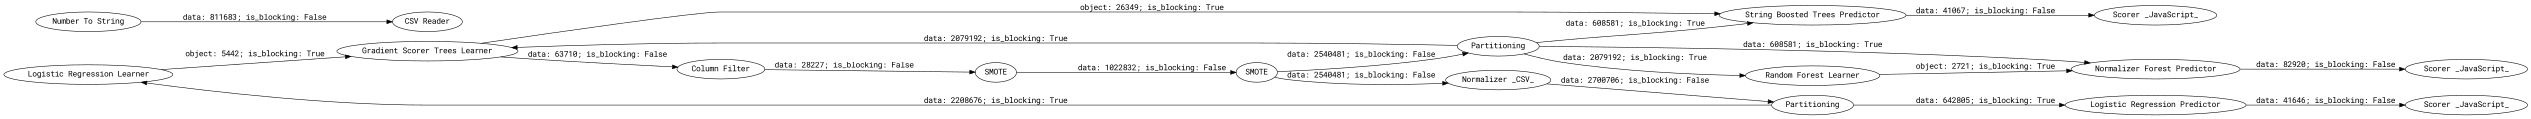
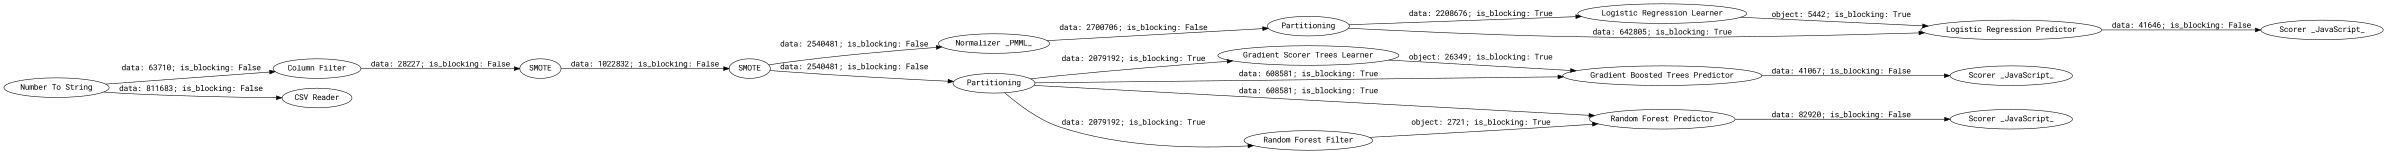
node "String Boosted Trees Predictor": label "String Boosted Trees Predictor" -> "Gradient Boosted Trees Predictor"
edge "Gradient Scorer Trees Learner" -> "Column Filter": now "Number To String" -> "Column Filter"
edge "Logistic Regression Learner" -> "Gradient Scorer Trees Learner": now "Logistic Regression Learner" -> "Logistic Regression Predictor"
node "Normalizer Forest Predictor": label "Normalizer Forest Predictor" -> "Random Forest Predictor"
node "Random Forest Learner": label "Random Forest Learner" -> "Random Forest Filter"
node "Normalizer _CSV_": label "Normalizer _CSV_" -> "Normalizer _PMML_"
